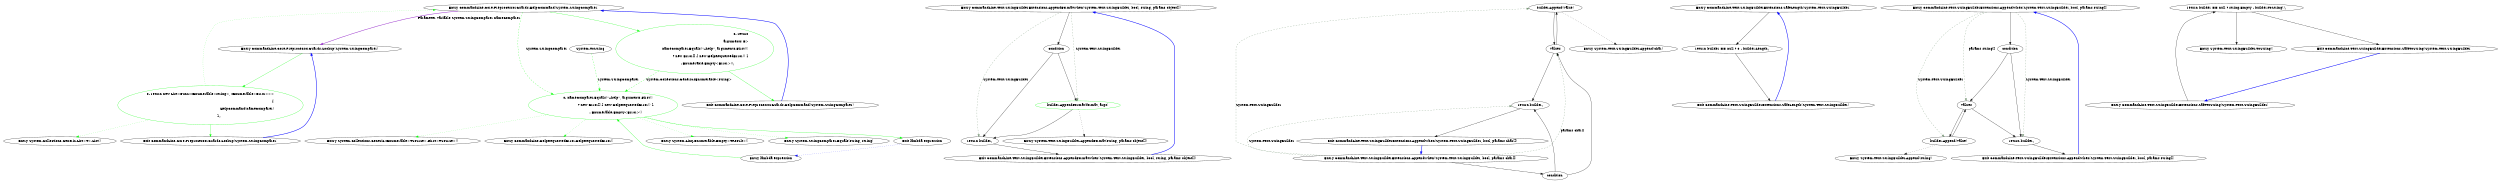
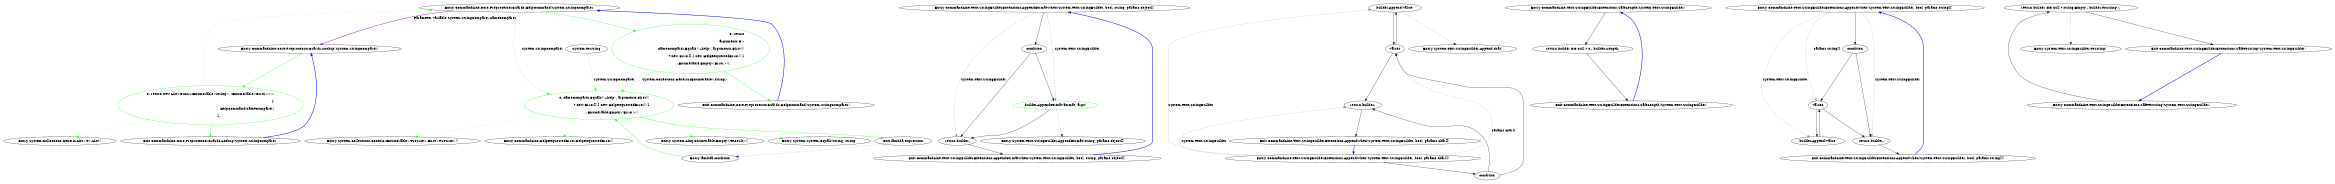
edge "return builder == null ? string.Empty : builder.ToString();" -> "Entry System.Text.StringBuilder.ToString()": style solid -> dotted
node "Entry System.StringComparer.Equals(string, string)": label "Entry System.StringComparer.Equals(string, string)" -> "Entry System.System.Equals(string, string)"
node "Entry lambda expression": label "Entry lambda expression" -> "Entry lambda condition"
node "Entry System.Text.StringBuilder.Append(string)": removed
